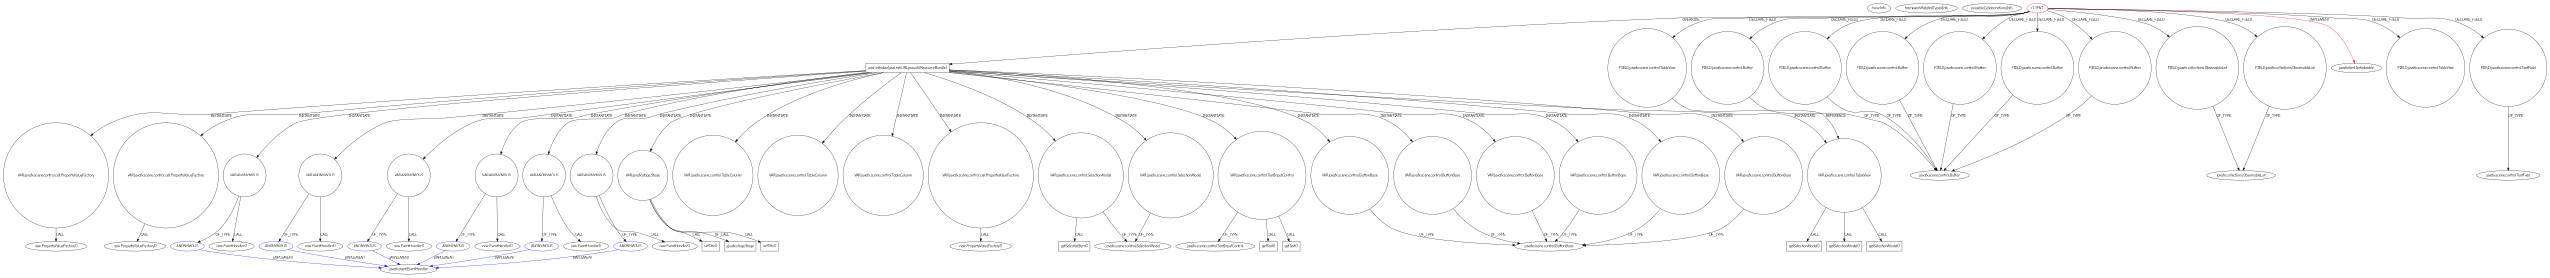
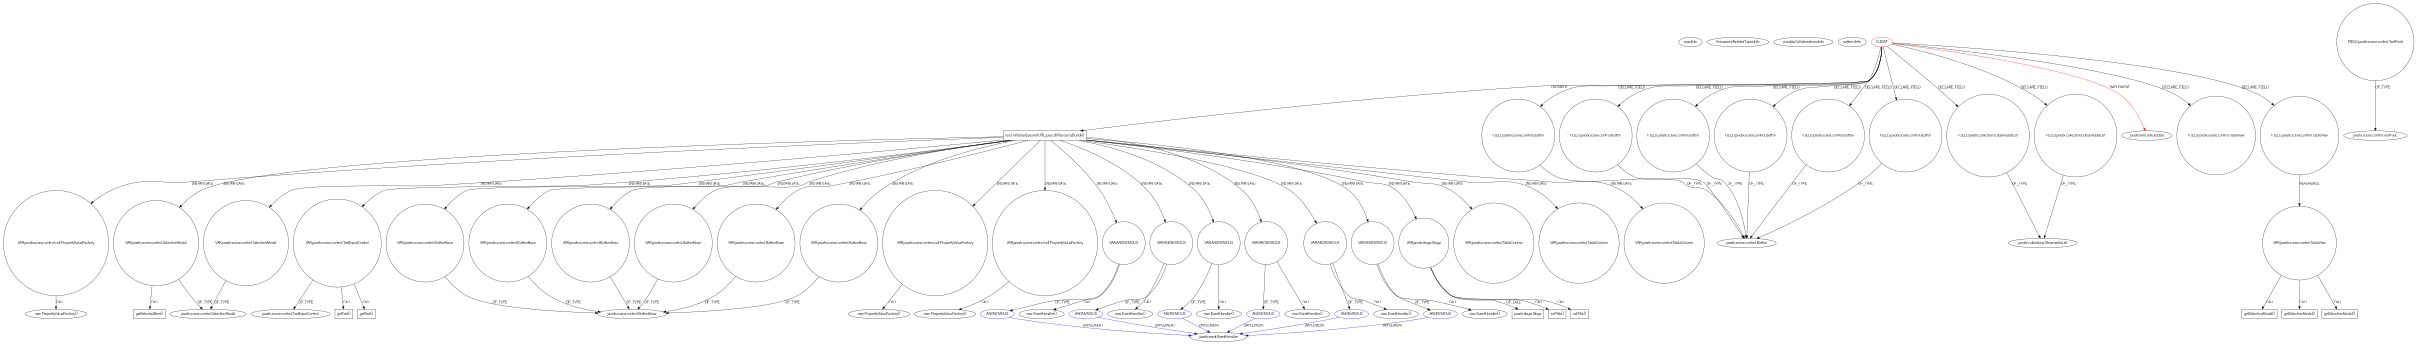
edge "CLIENT" -> "FIELD:javafx.scene.control.TextField": removed, label "DECLARE_FIELD"
node "patternInfo": added
edge "void initialize(java.net.URL,java.util.ResourceBundle)" -> "VAR:javafx.scene.control.TableView": removed, label "INSTANTIATE"
